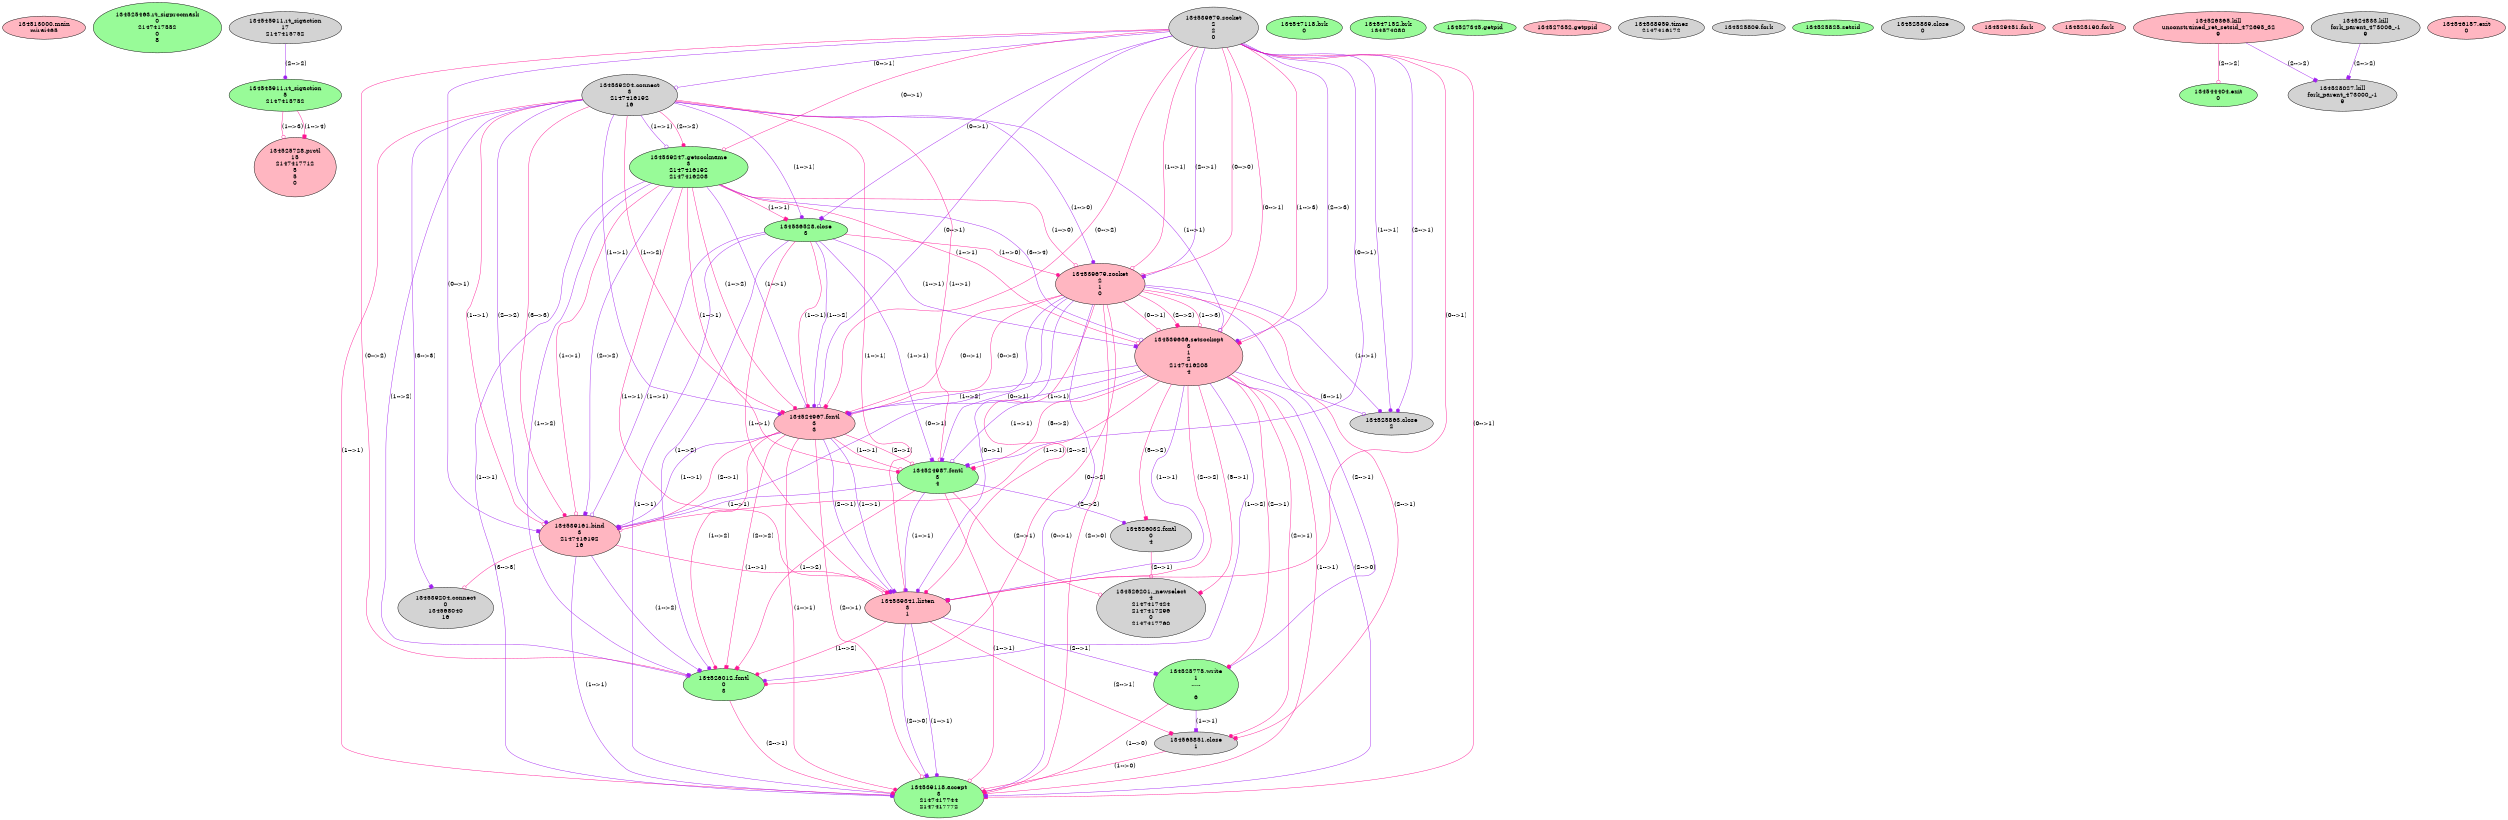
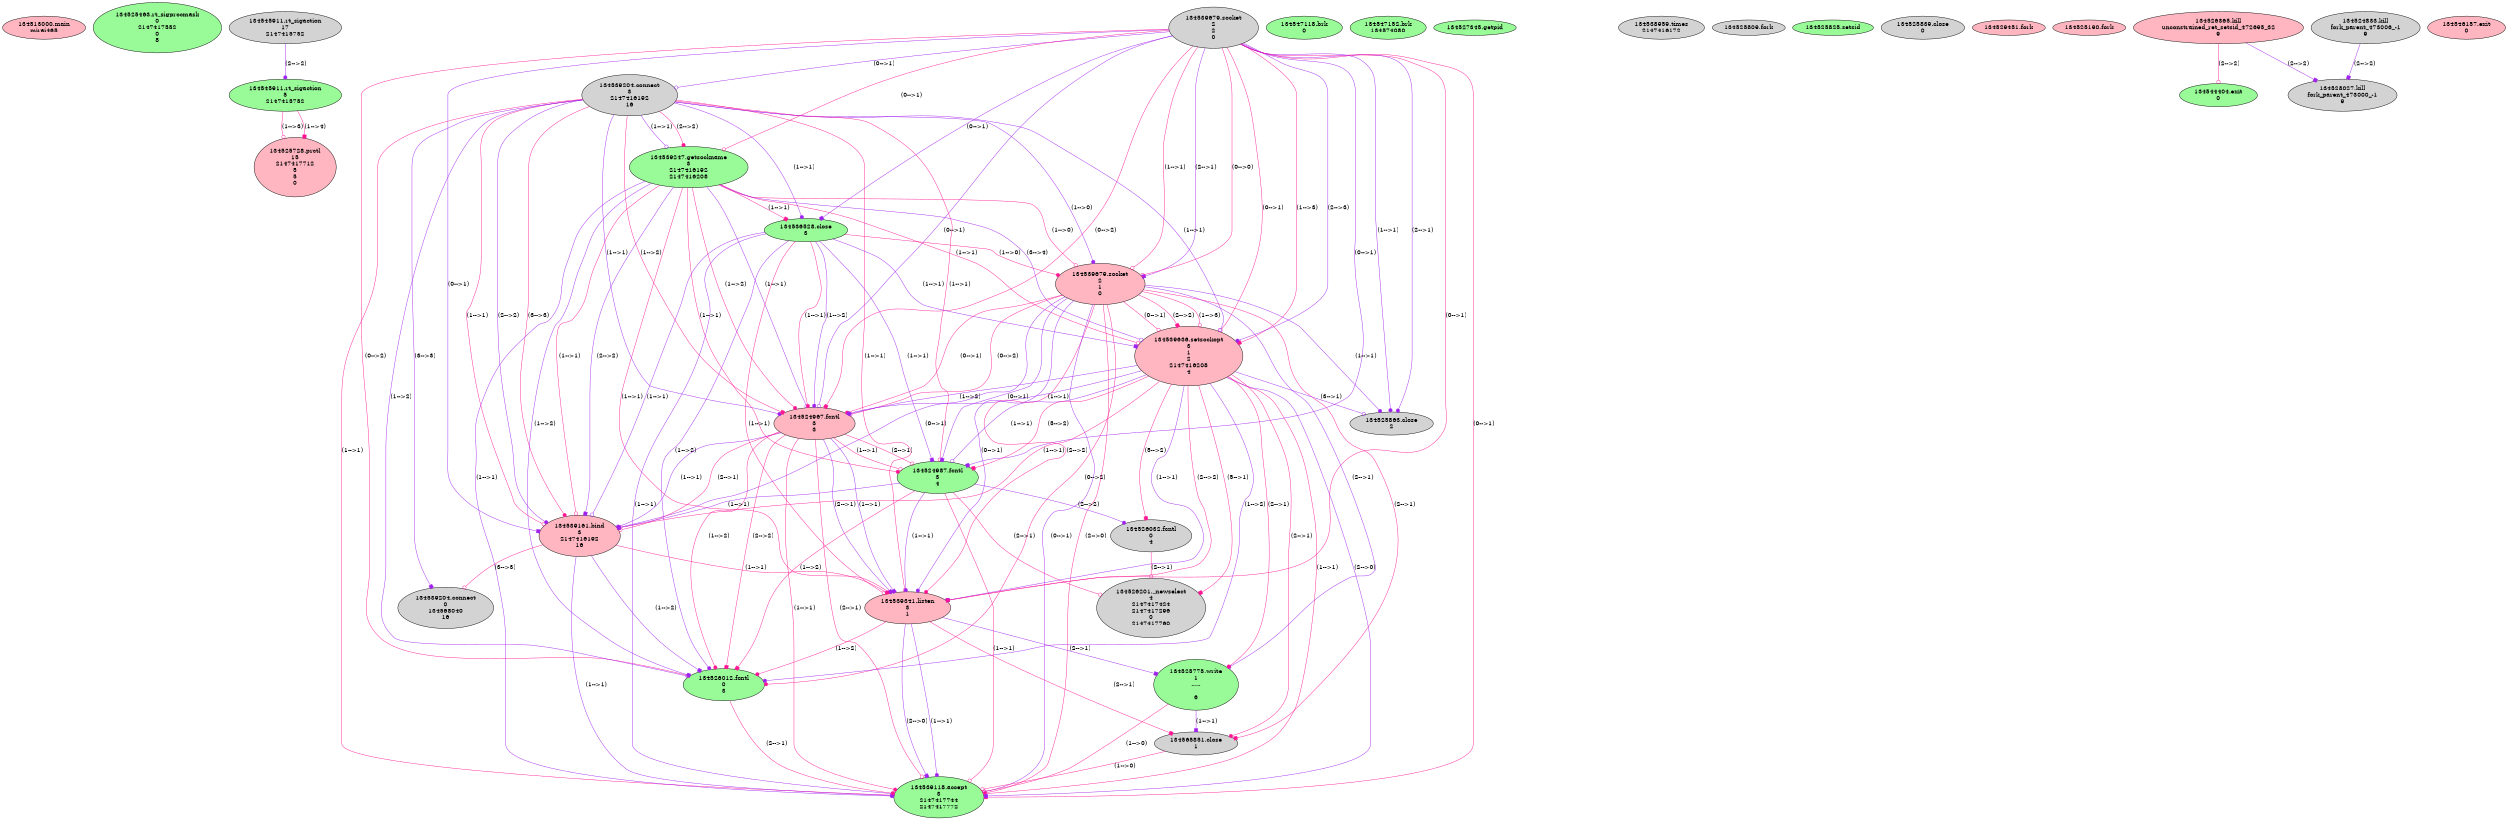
node "134527352.getppid": removed
edge "134525775.write 1 ..... 6" -> "134539118.accept 3 2147417744 2147417772": arrowhead dot -> odot
